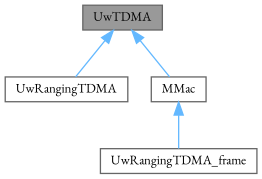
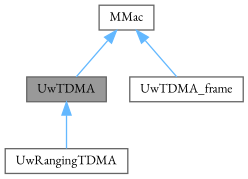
edge "MMac" -> "UwTDMA": reversed
node "UwRangingTDMA_frame": label "UwRangingTDMA_frame" -> "UwTDMA_frame"
